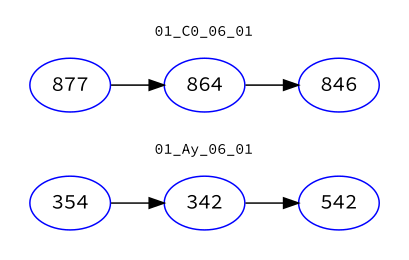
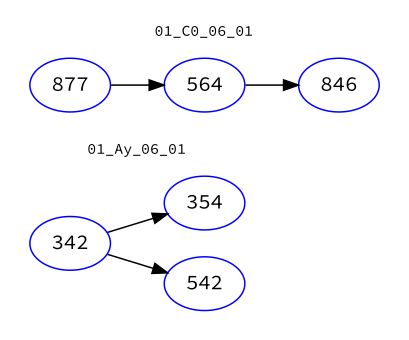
node "864": label "864" -> "564"
edge "354" -> "342": reversed
